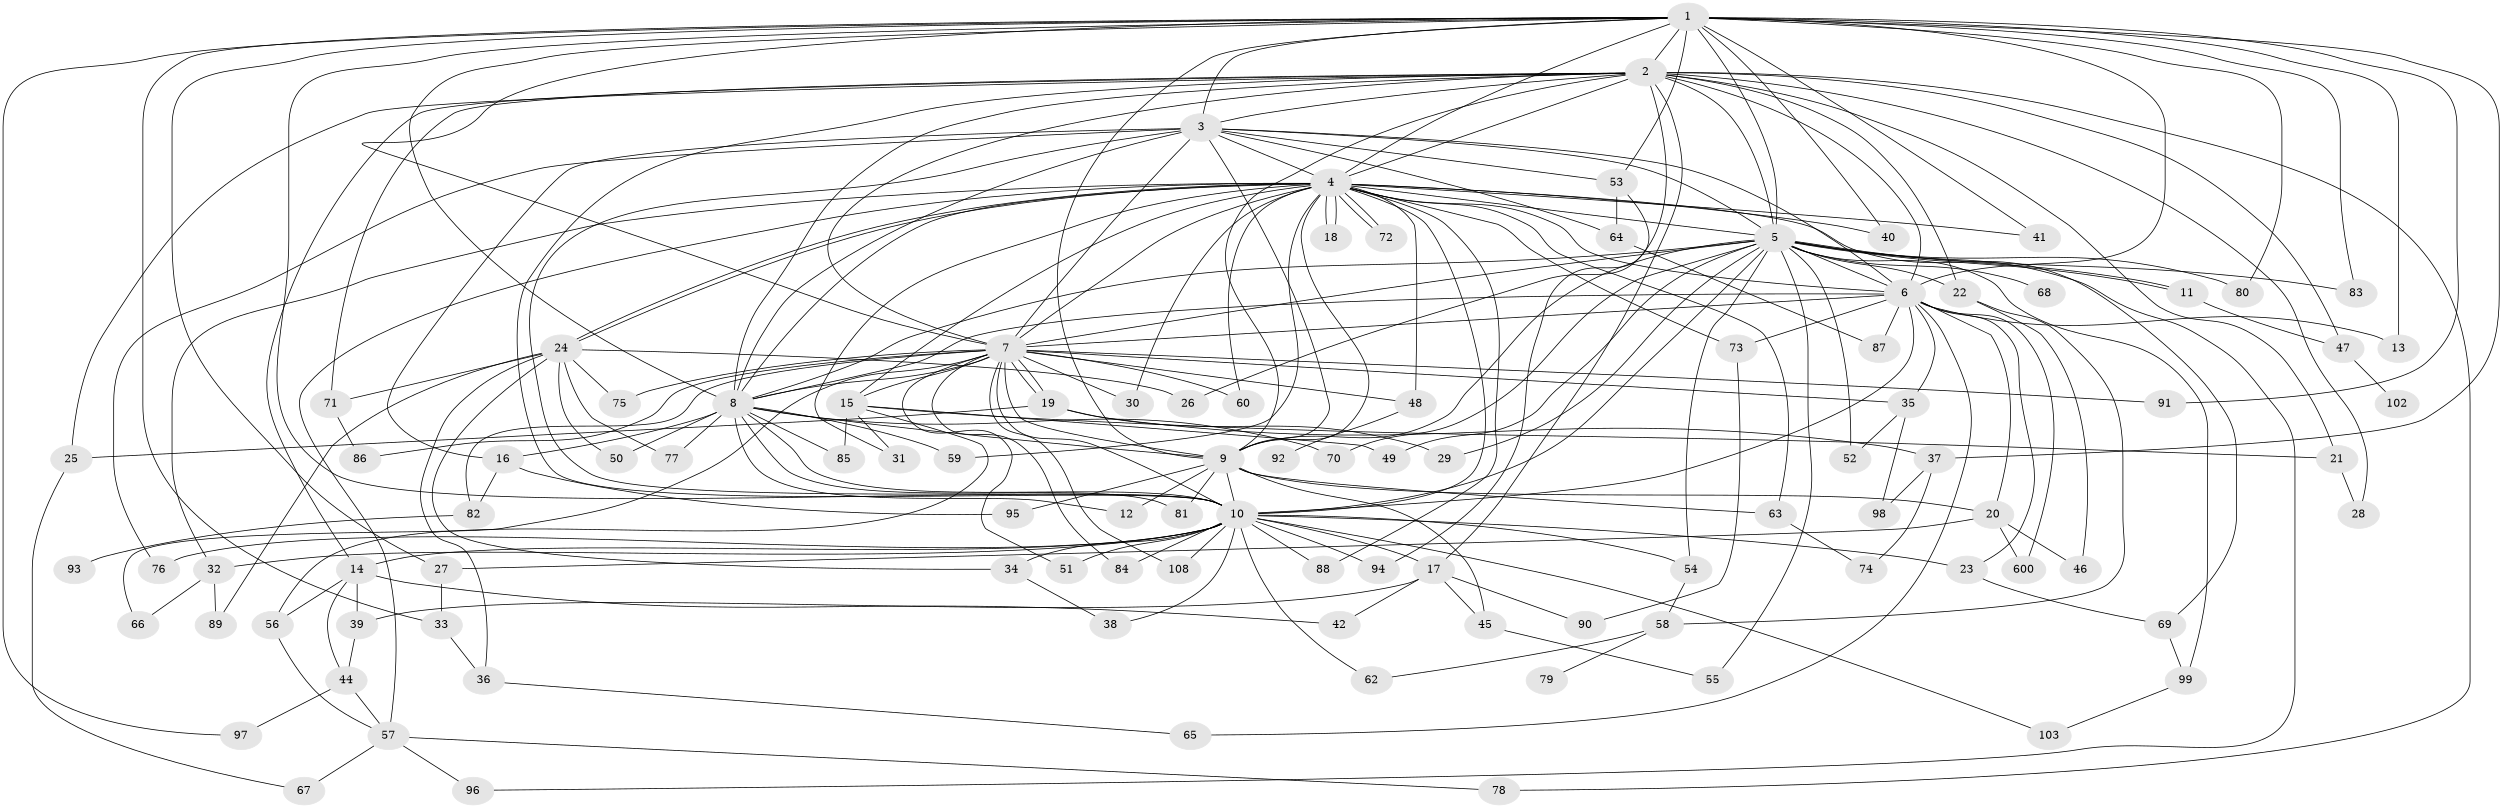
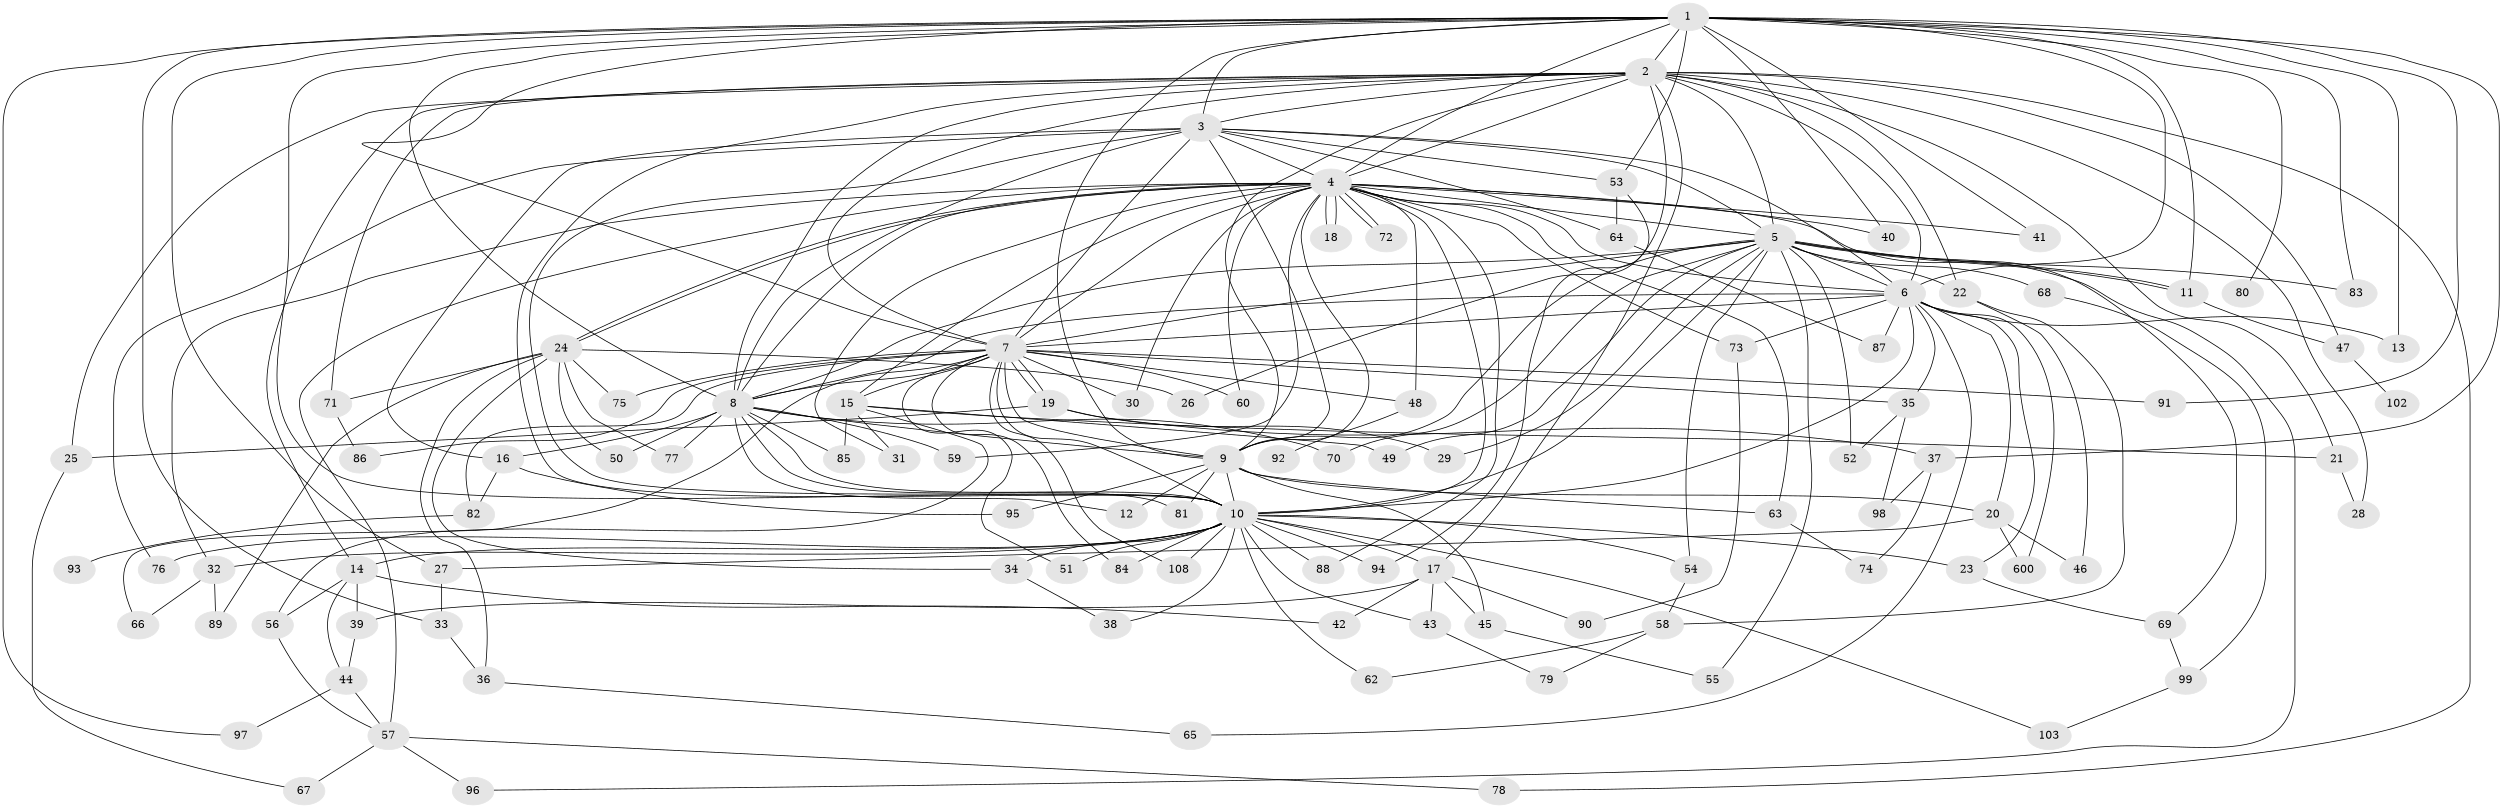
edge "1" -- "5": now "1" -- "11"
edge "5" -- "80": removed
edge "5" -- "99": now "68" -- "99"
node "43": added
